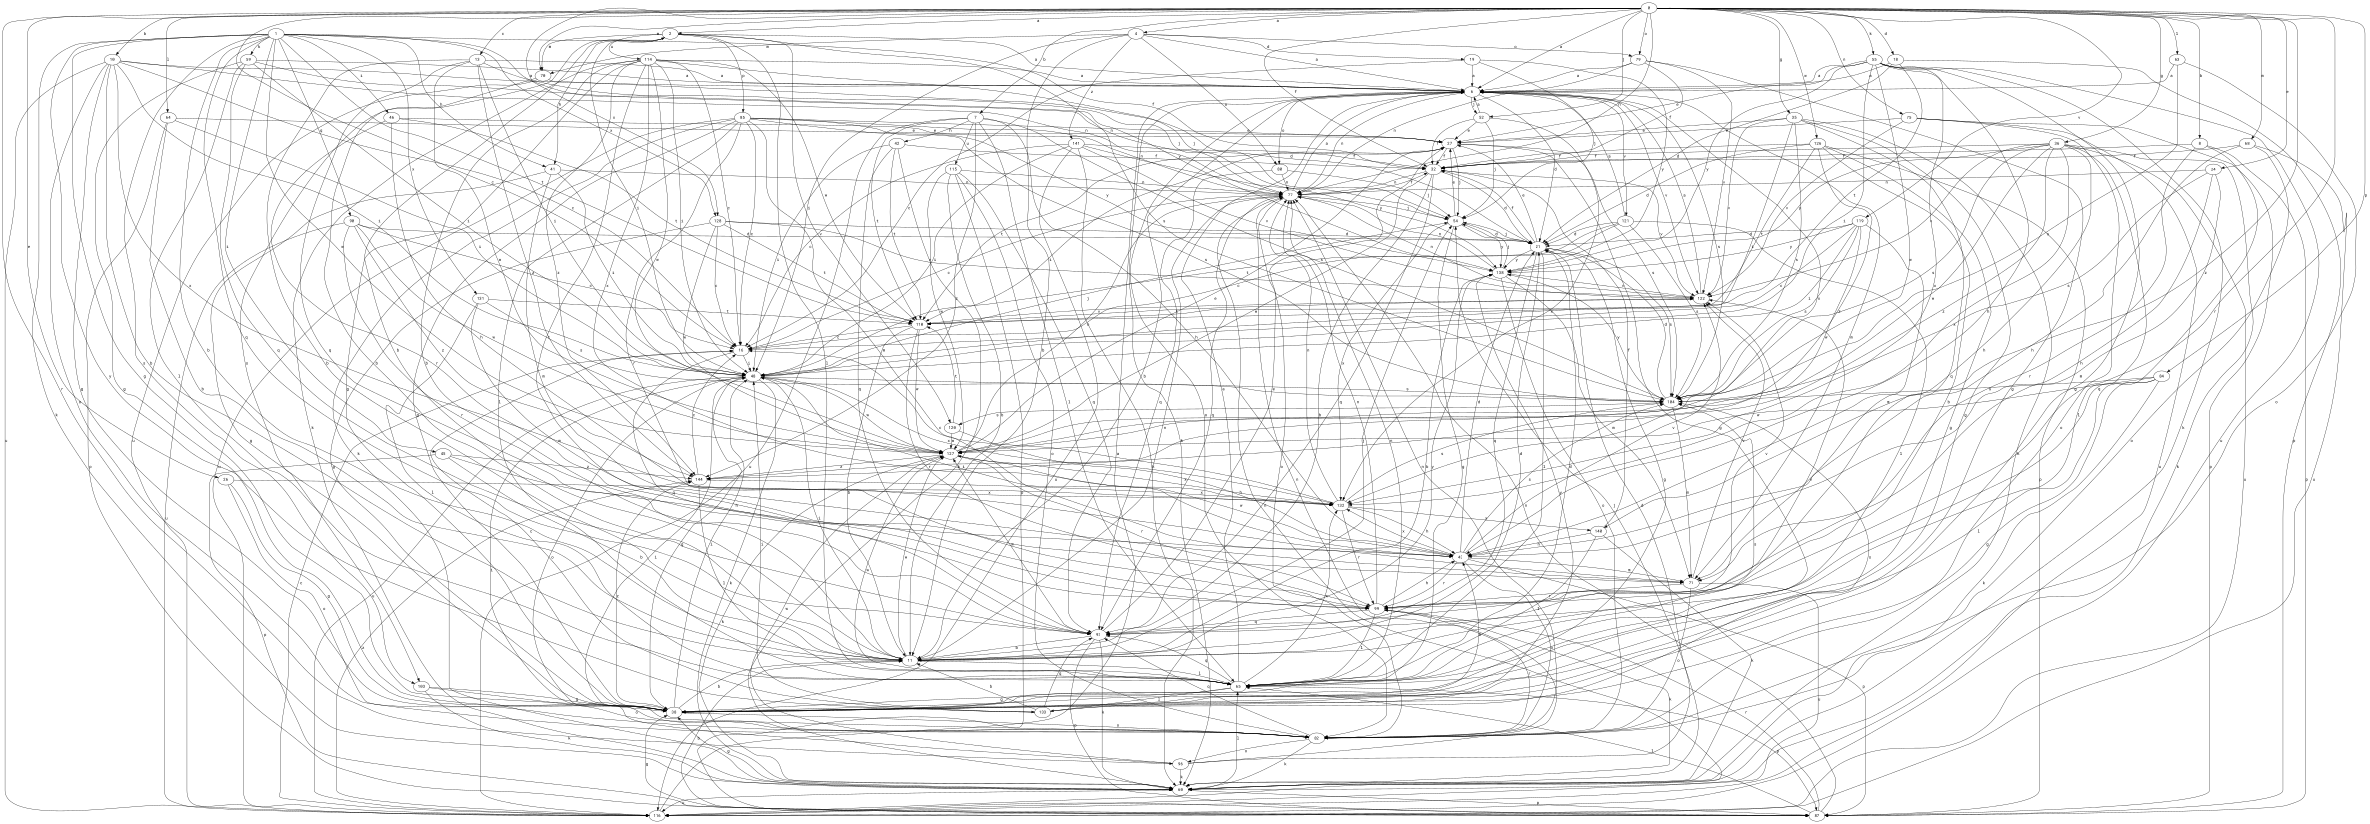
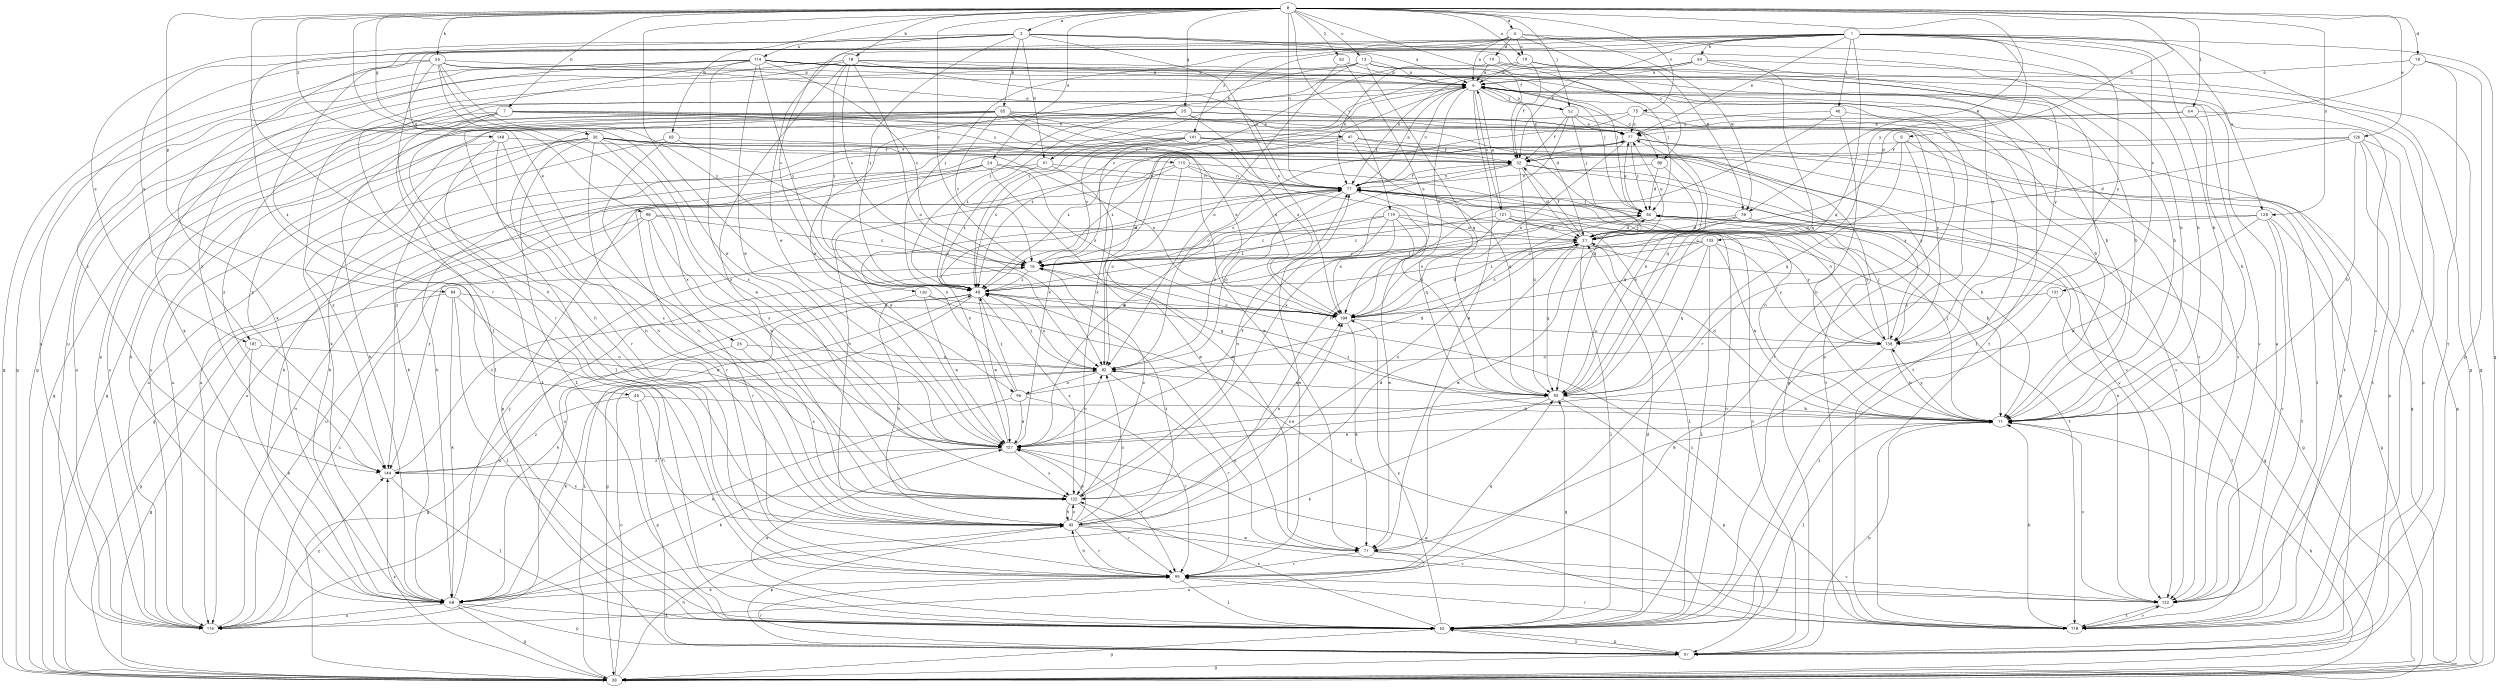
edge "0" -> "6": removed, label "a"
edge "1" -> "27": added, label "e"
edge "35" -> "144": added, label "z"
edge "114" -> "110": label "w" -> "t"
edge "80" -> "54": label "j" -> "d"
edge "52" -> "93": added, label "q"
edge "21" -> "138": now "21" -> "16"
edge "24" -> "116": added, label "u"
edge "138" -> "122": removed, label "v"
edge "119" -> "127": label "w" -> "f"
edge "24" -> "99": added, label "r"
edge "104" -> "120": reversed
edge "11" -> "2": reversed
edge "127" -> "82": added, label "o"
edge "96" -> "99": added, label "r"
edge "132" -> "140": reversed
edge "131" -> "71": now "70" -> "71"
edge "55" -> "60": removed, label "k"
edge "65" -> "133": reversed
